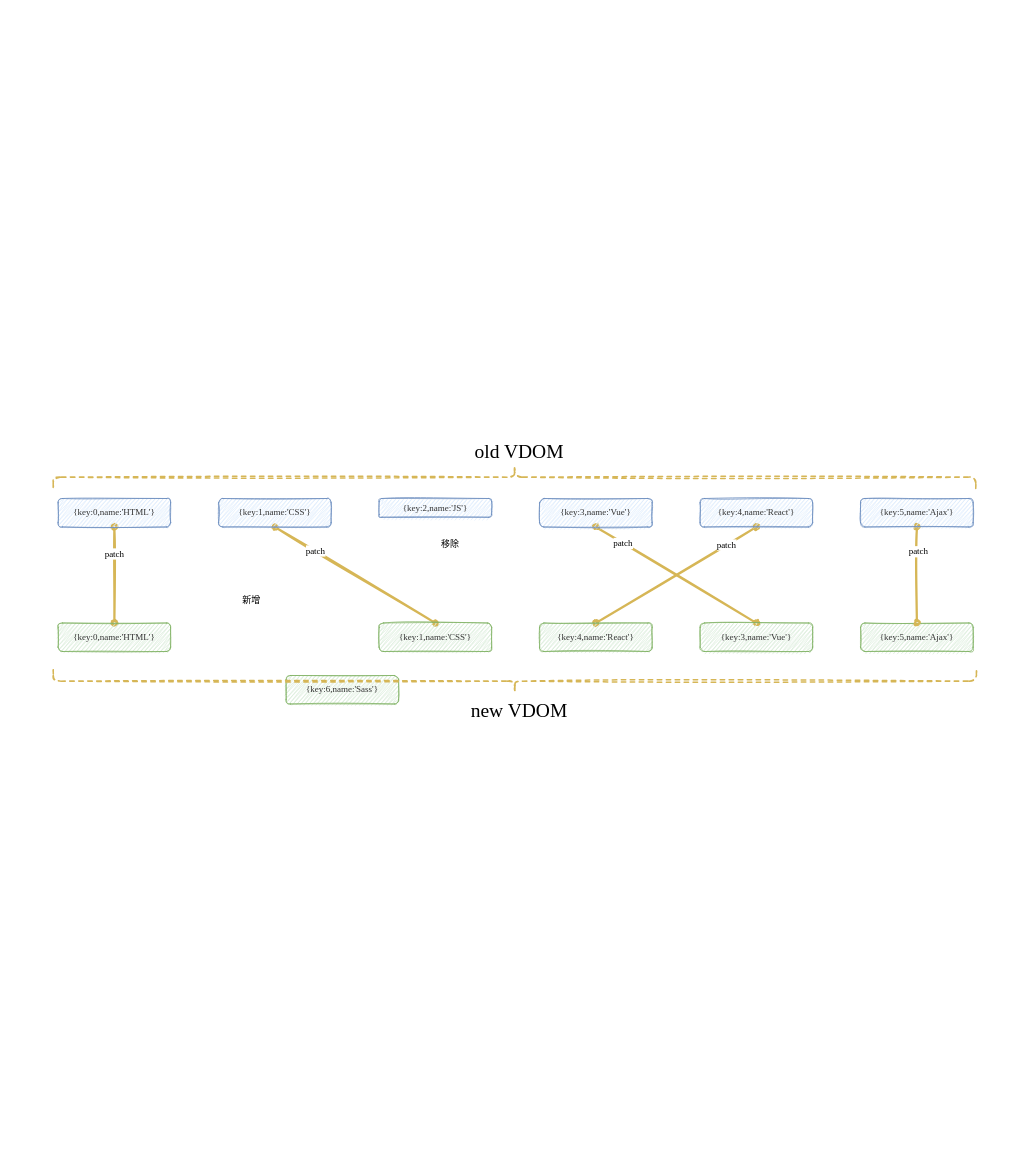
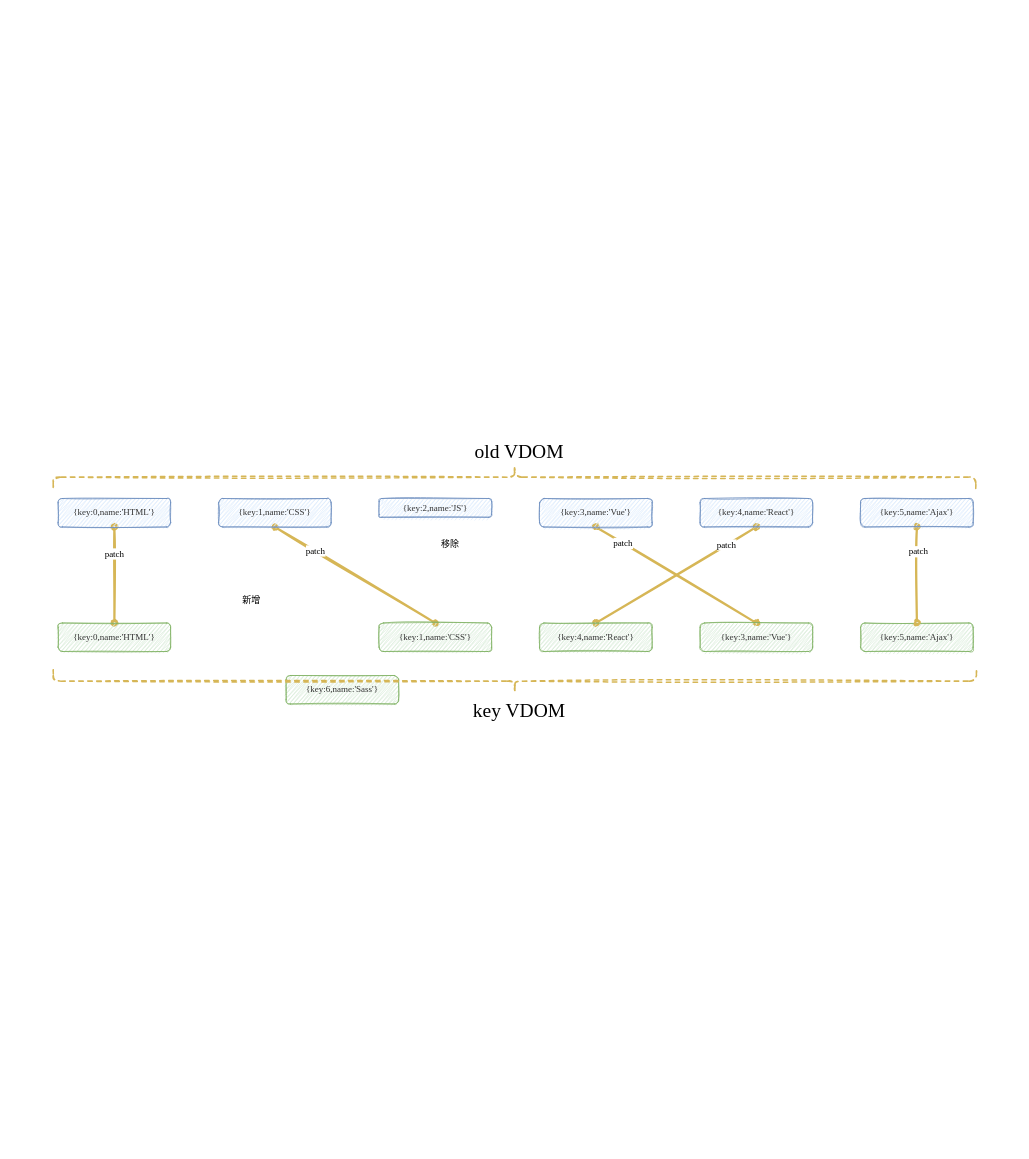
node "new VDOM": label "new VDOM" -> "key VDOM"
